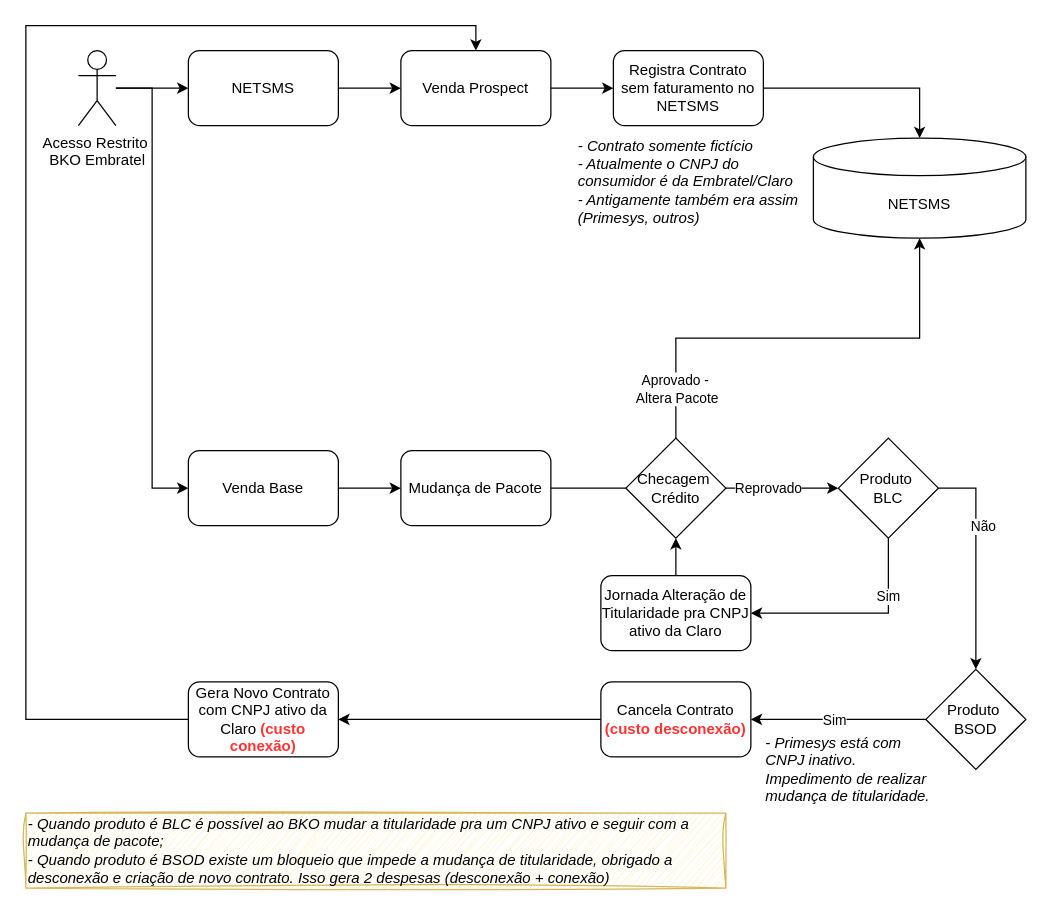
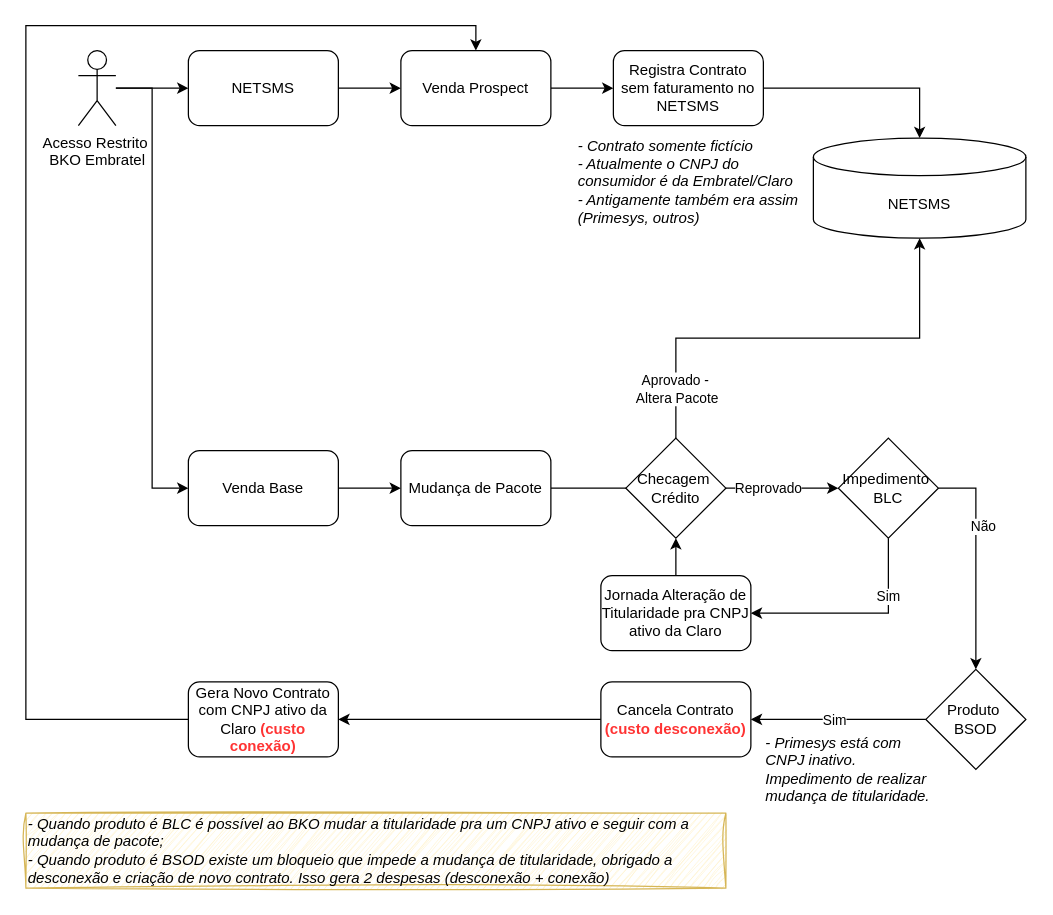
node "Produto BLC": label "Produto BLC" -> "Impedimento BLC"
